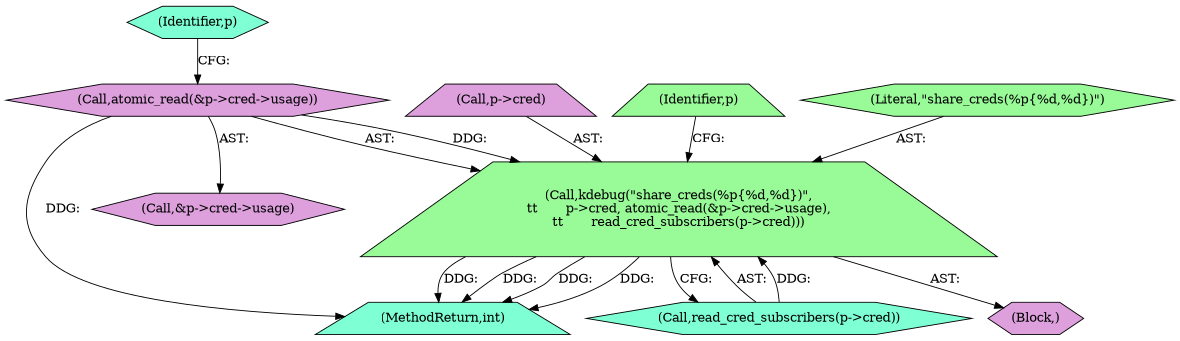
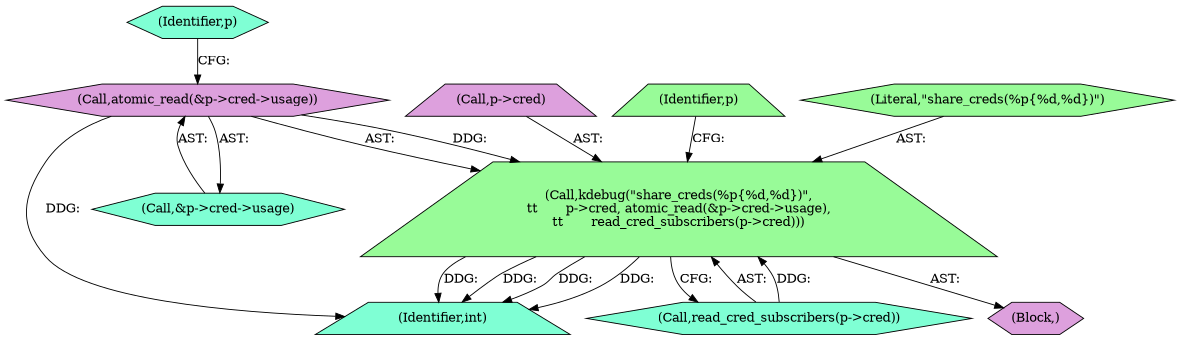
edge "(Call,&p->cred->usage)" -> "(Call,atomic_read(&p->cred->usage))": added, label "AST:"
node "(Call,&p->cred->usage)": fillcolor plum -> aquamarine
node "(MethodReturn,int)": label "(MethodReturn,int)" -> "(Identifier,int)"
